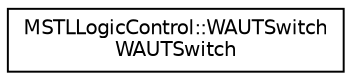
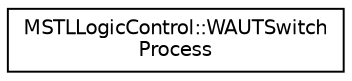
node "MSTLLogicControl::WAUTSwitch WAUTSwitch": label "MSTLLogicControl::WAUTSwitch WAUTSwitch" -> "MSTLLogicControl::WAUTSwitch Process"
